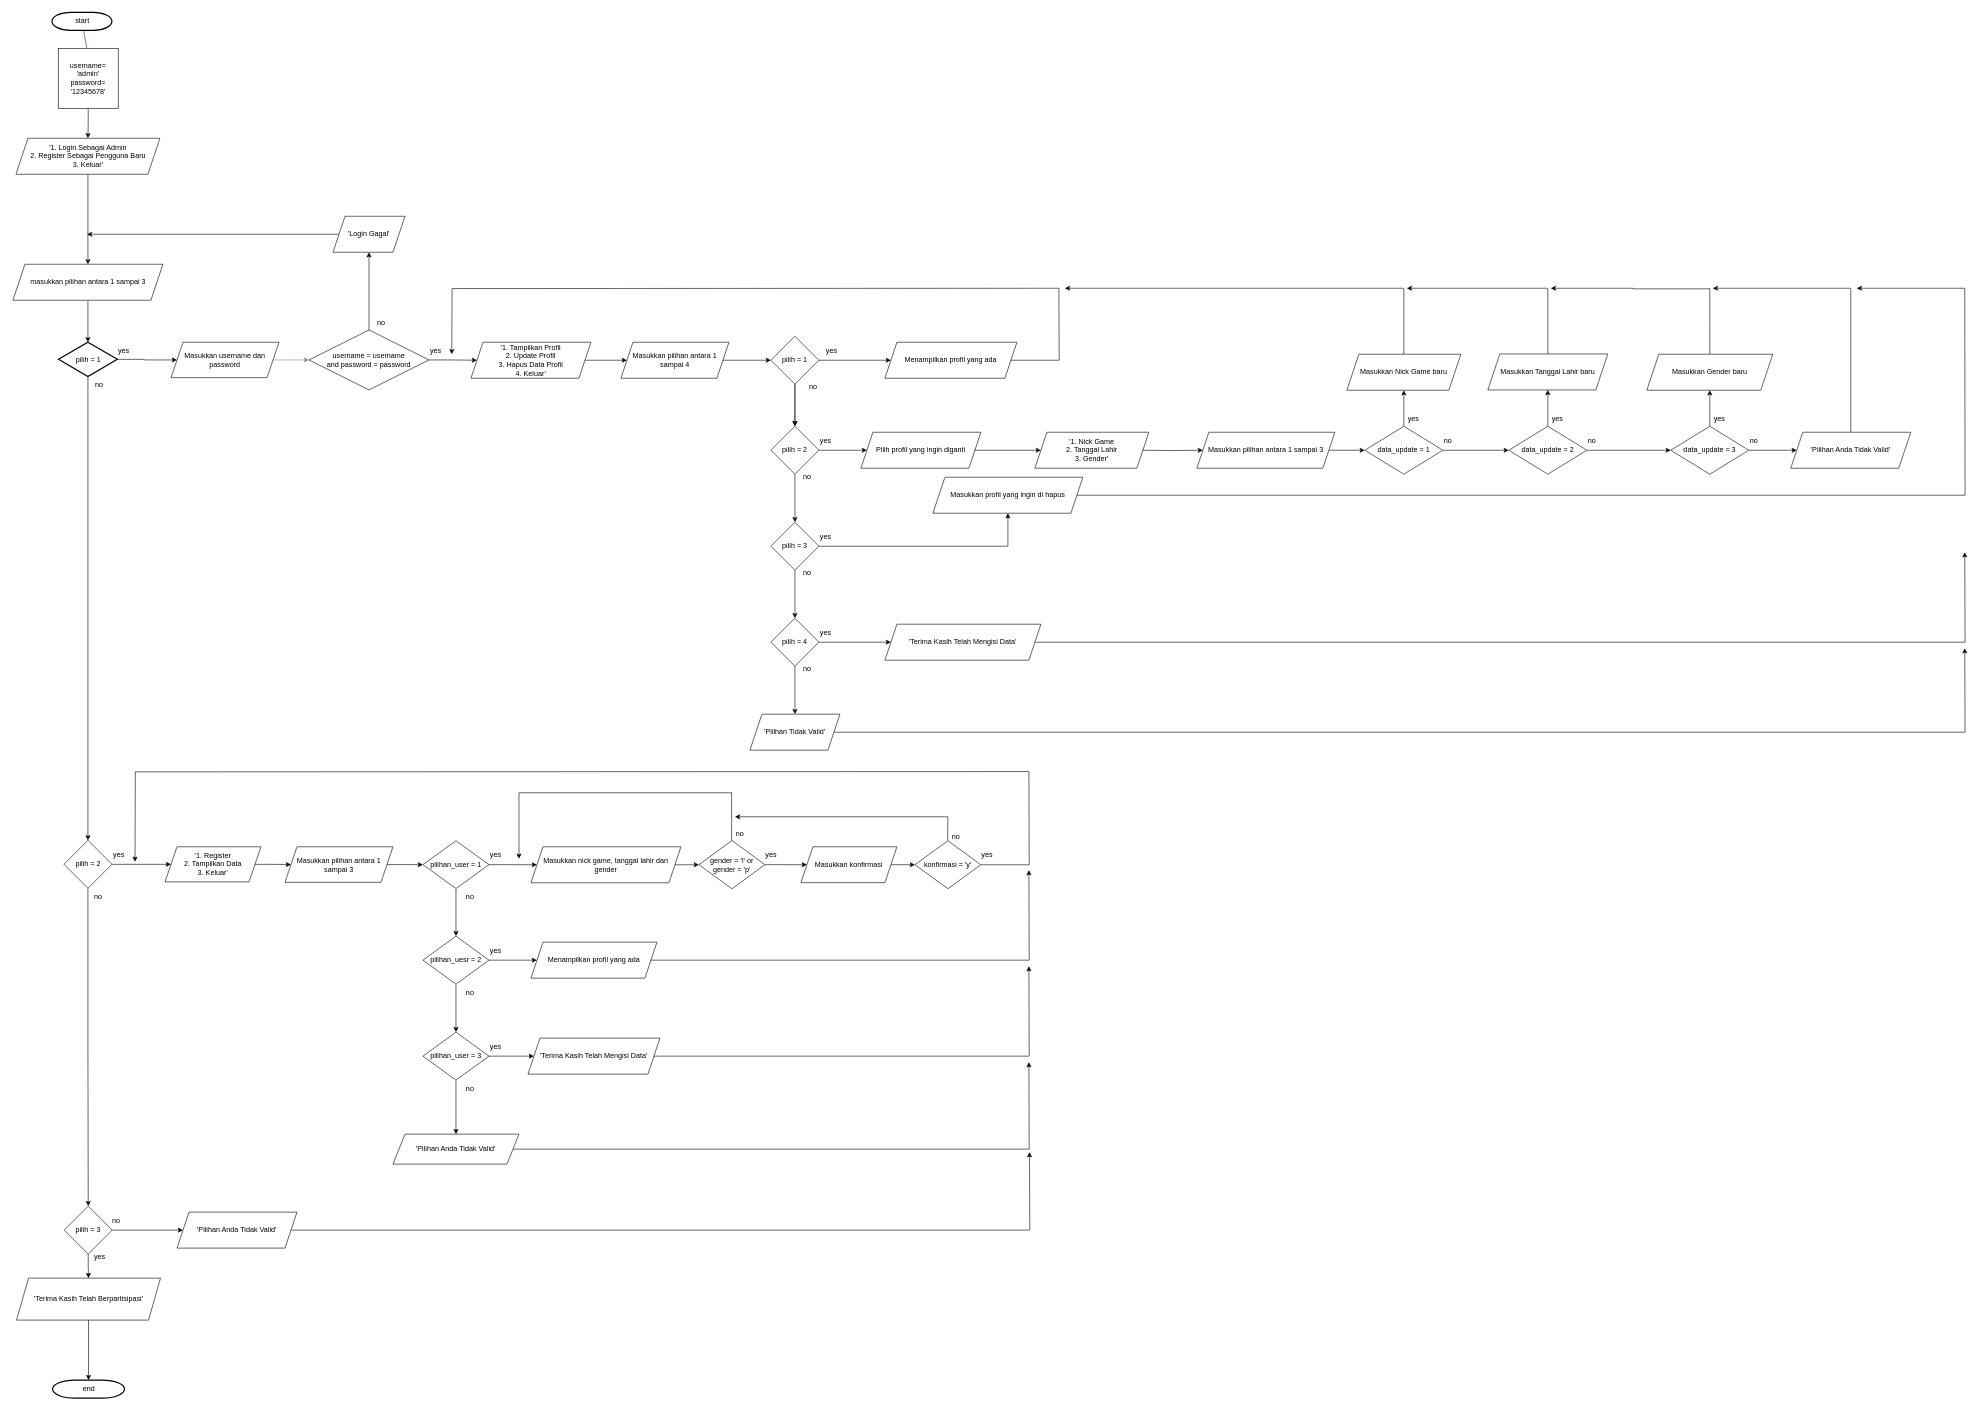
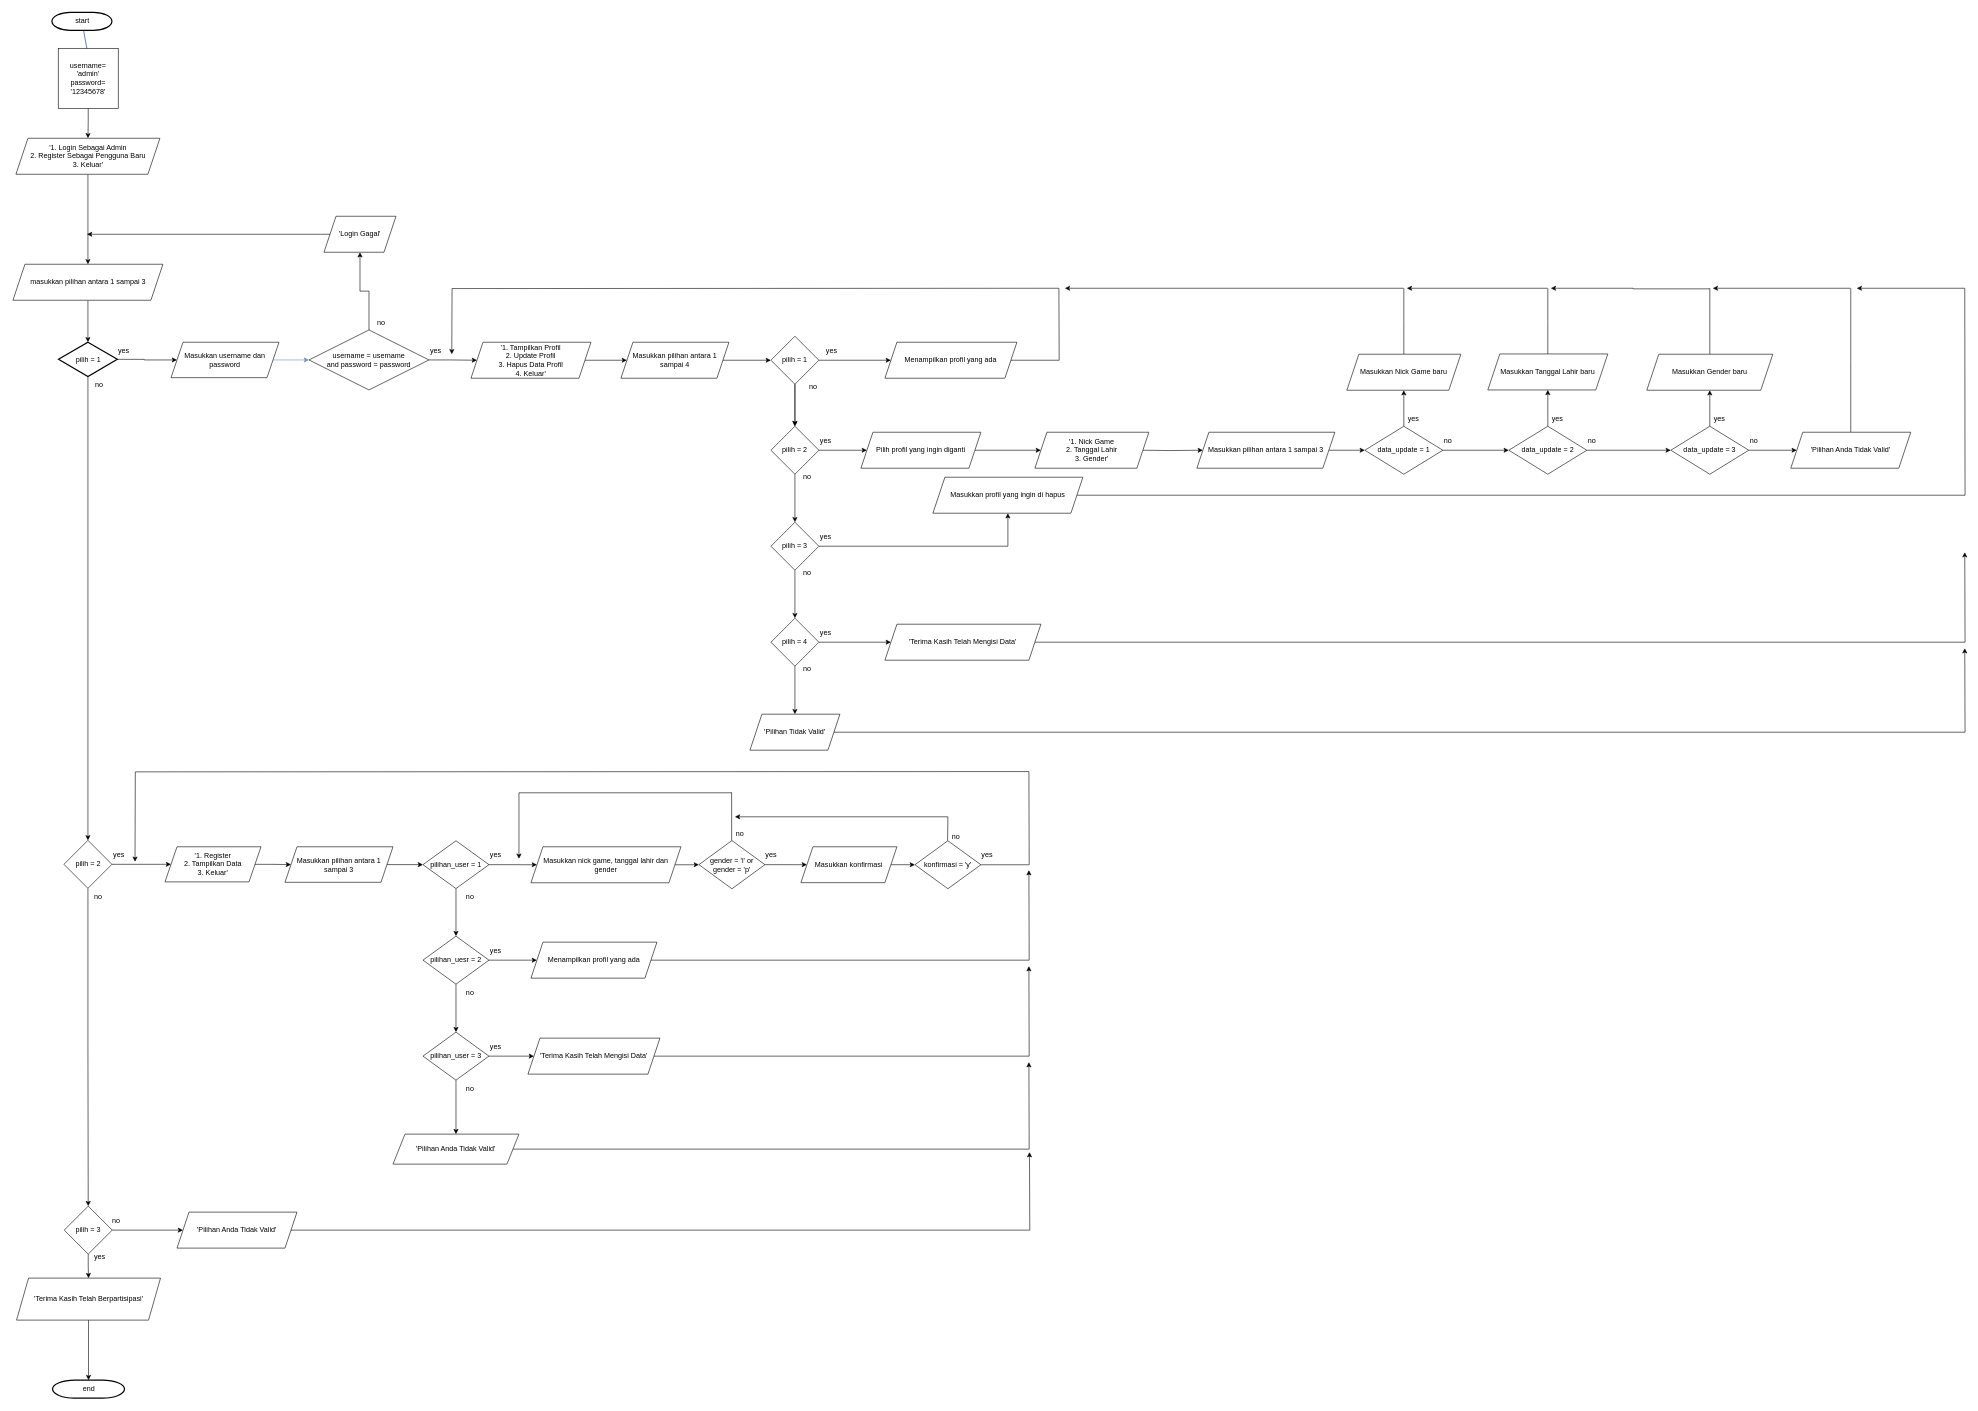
node "'Login Gagal'": moved (369, 234) -> (360, 234)
